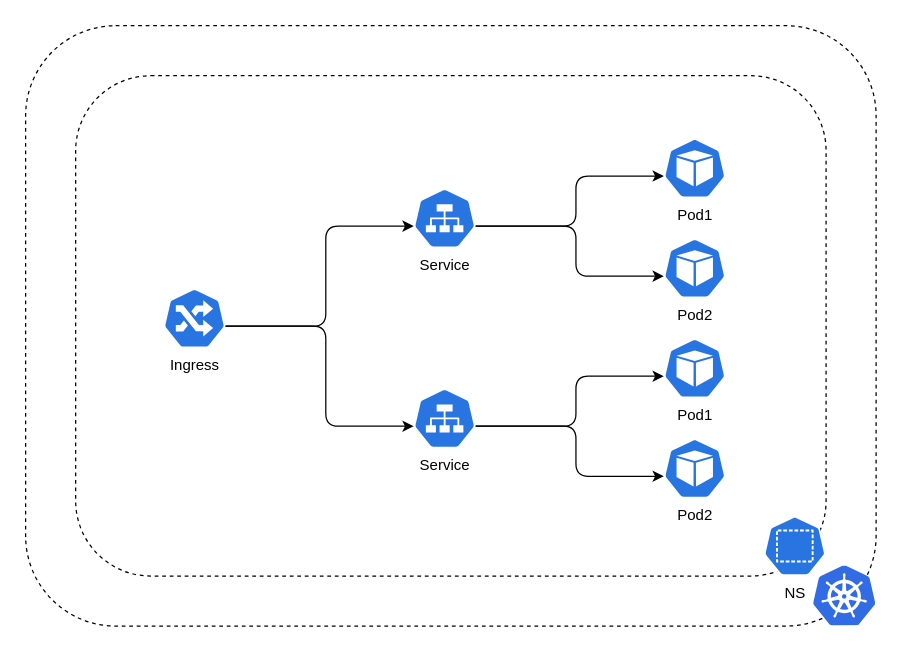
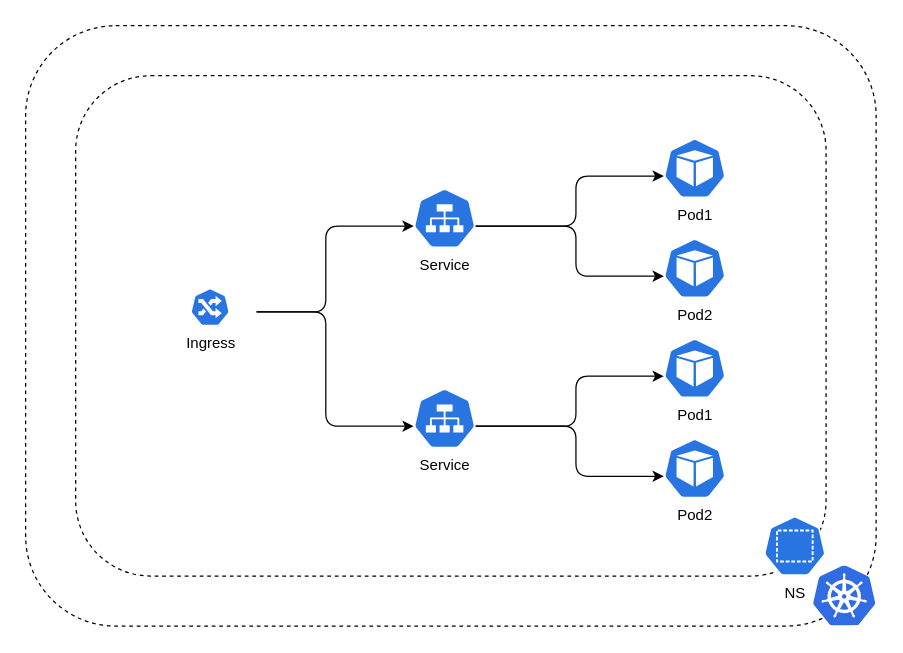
node "Ingress": size 63x60 -> 94x38
